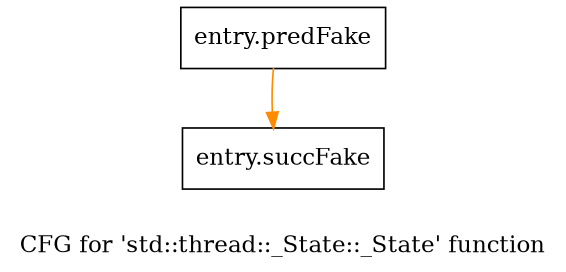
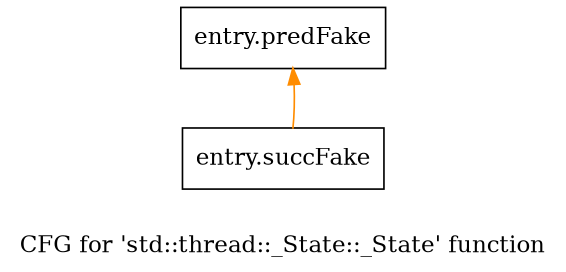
edge "entry.predFake" -> "entry.succFake": reversed
